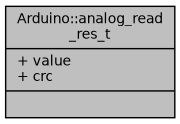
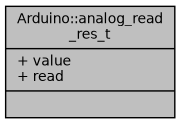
node "Arduino::analog_read": text "+ crc" -> "+ read"
